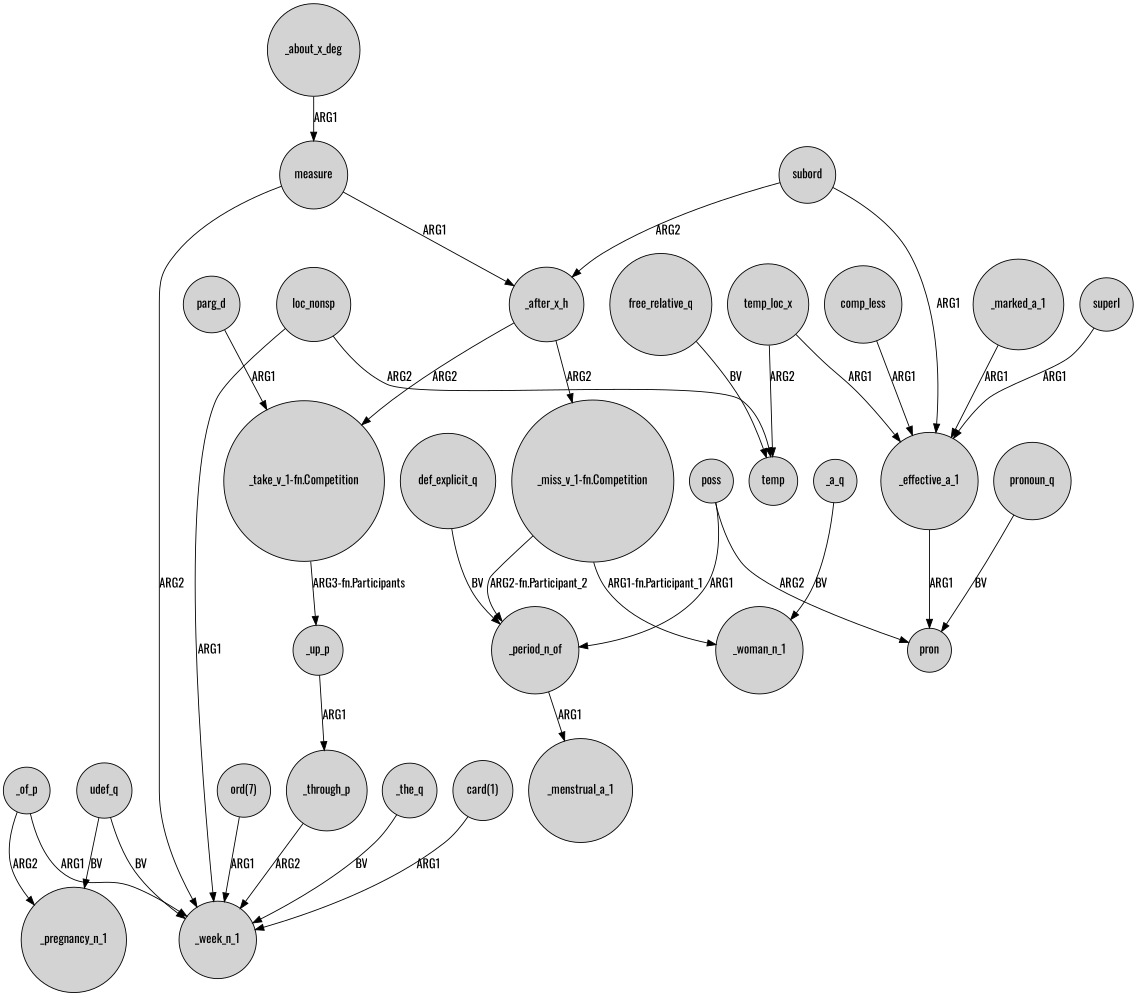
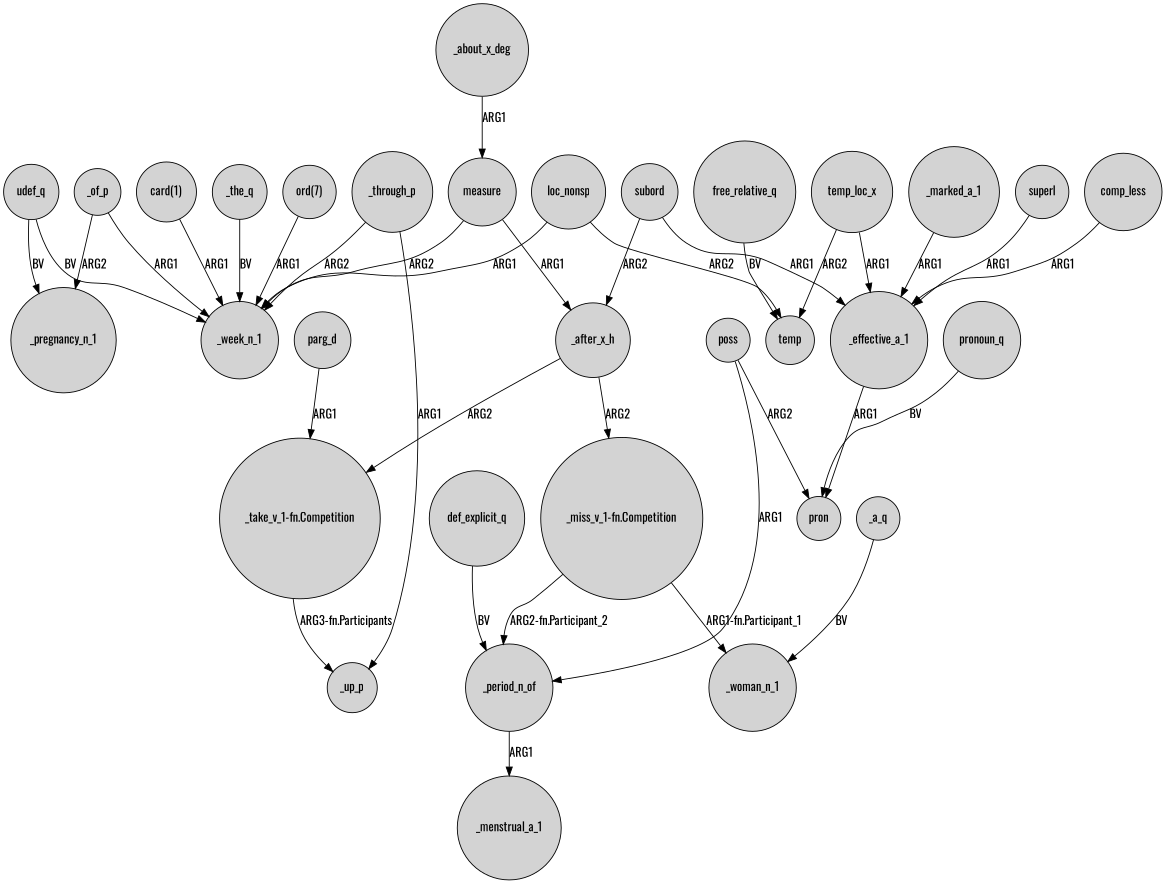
edge "_up_p" -> "_through_p": reversed
